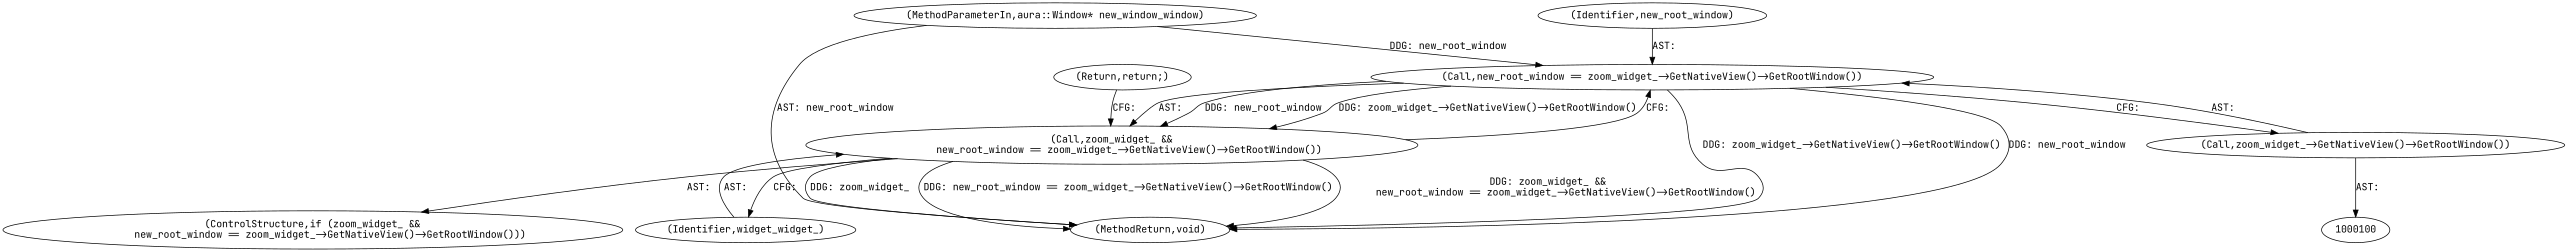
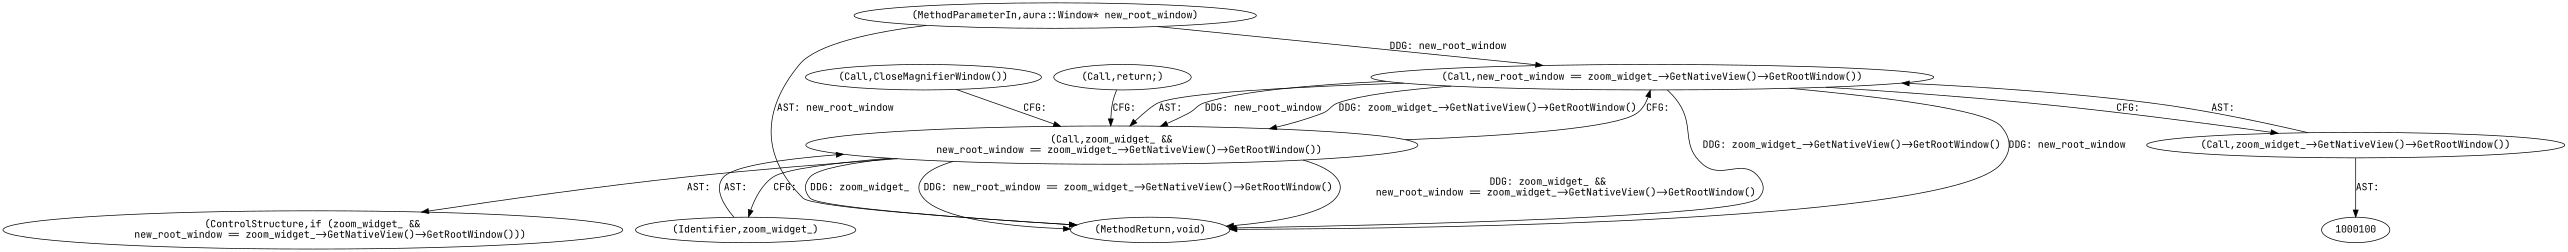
node "(MethodParameterIn,aura::Window* new_window_window)": label "(MethodParameterIn,aura::Window* new_window_window)" -> "(MethodParameterIn,aura::Window* new_root_window)"
node "(Identifier,new_root_window)": removed
node "(Call,CloseMagnifierWindow())": added
node "(Return,return;)": label "(Return,return;)" -> "(Call,return;)"
node "(Identifier,widget_widget_)": label "(Identifier,widget_widget_)" -> "(Identifier,zoom_widget_)"
